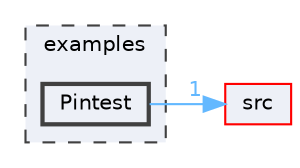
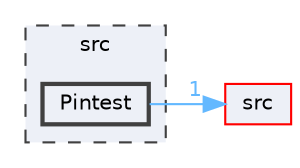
cluster "examples": label "examples" -> "src"
